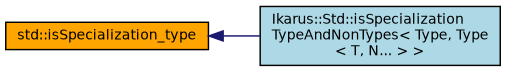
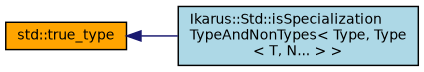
node "std::isSpecialization_type": label "std::isSpecialization_type" -> "std::true_type"
